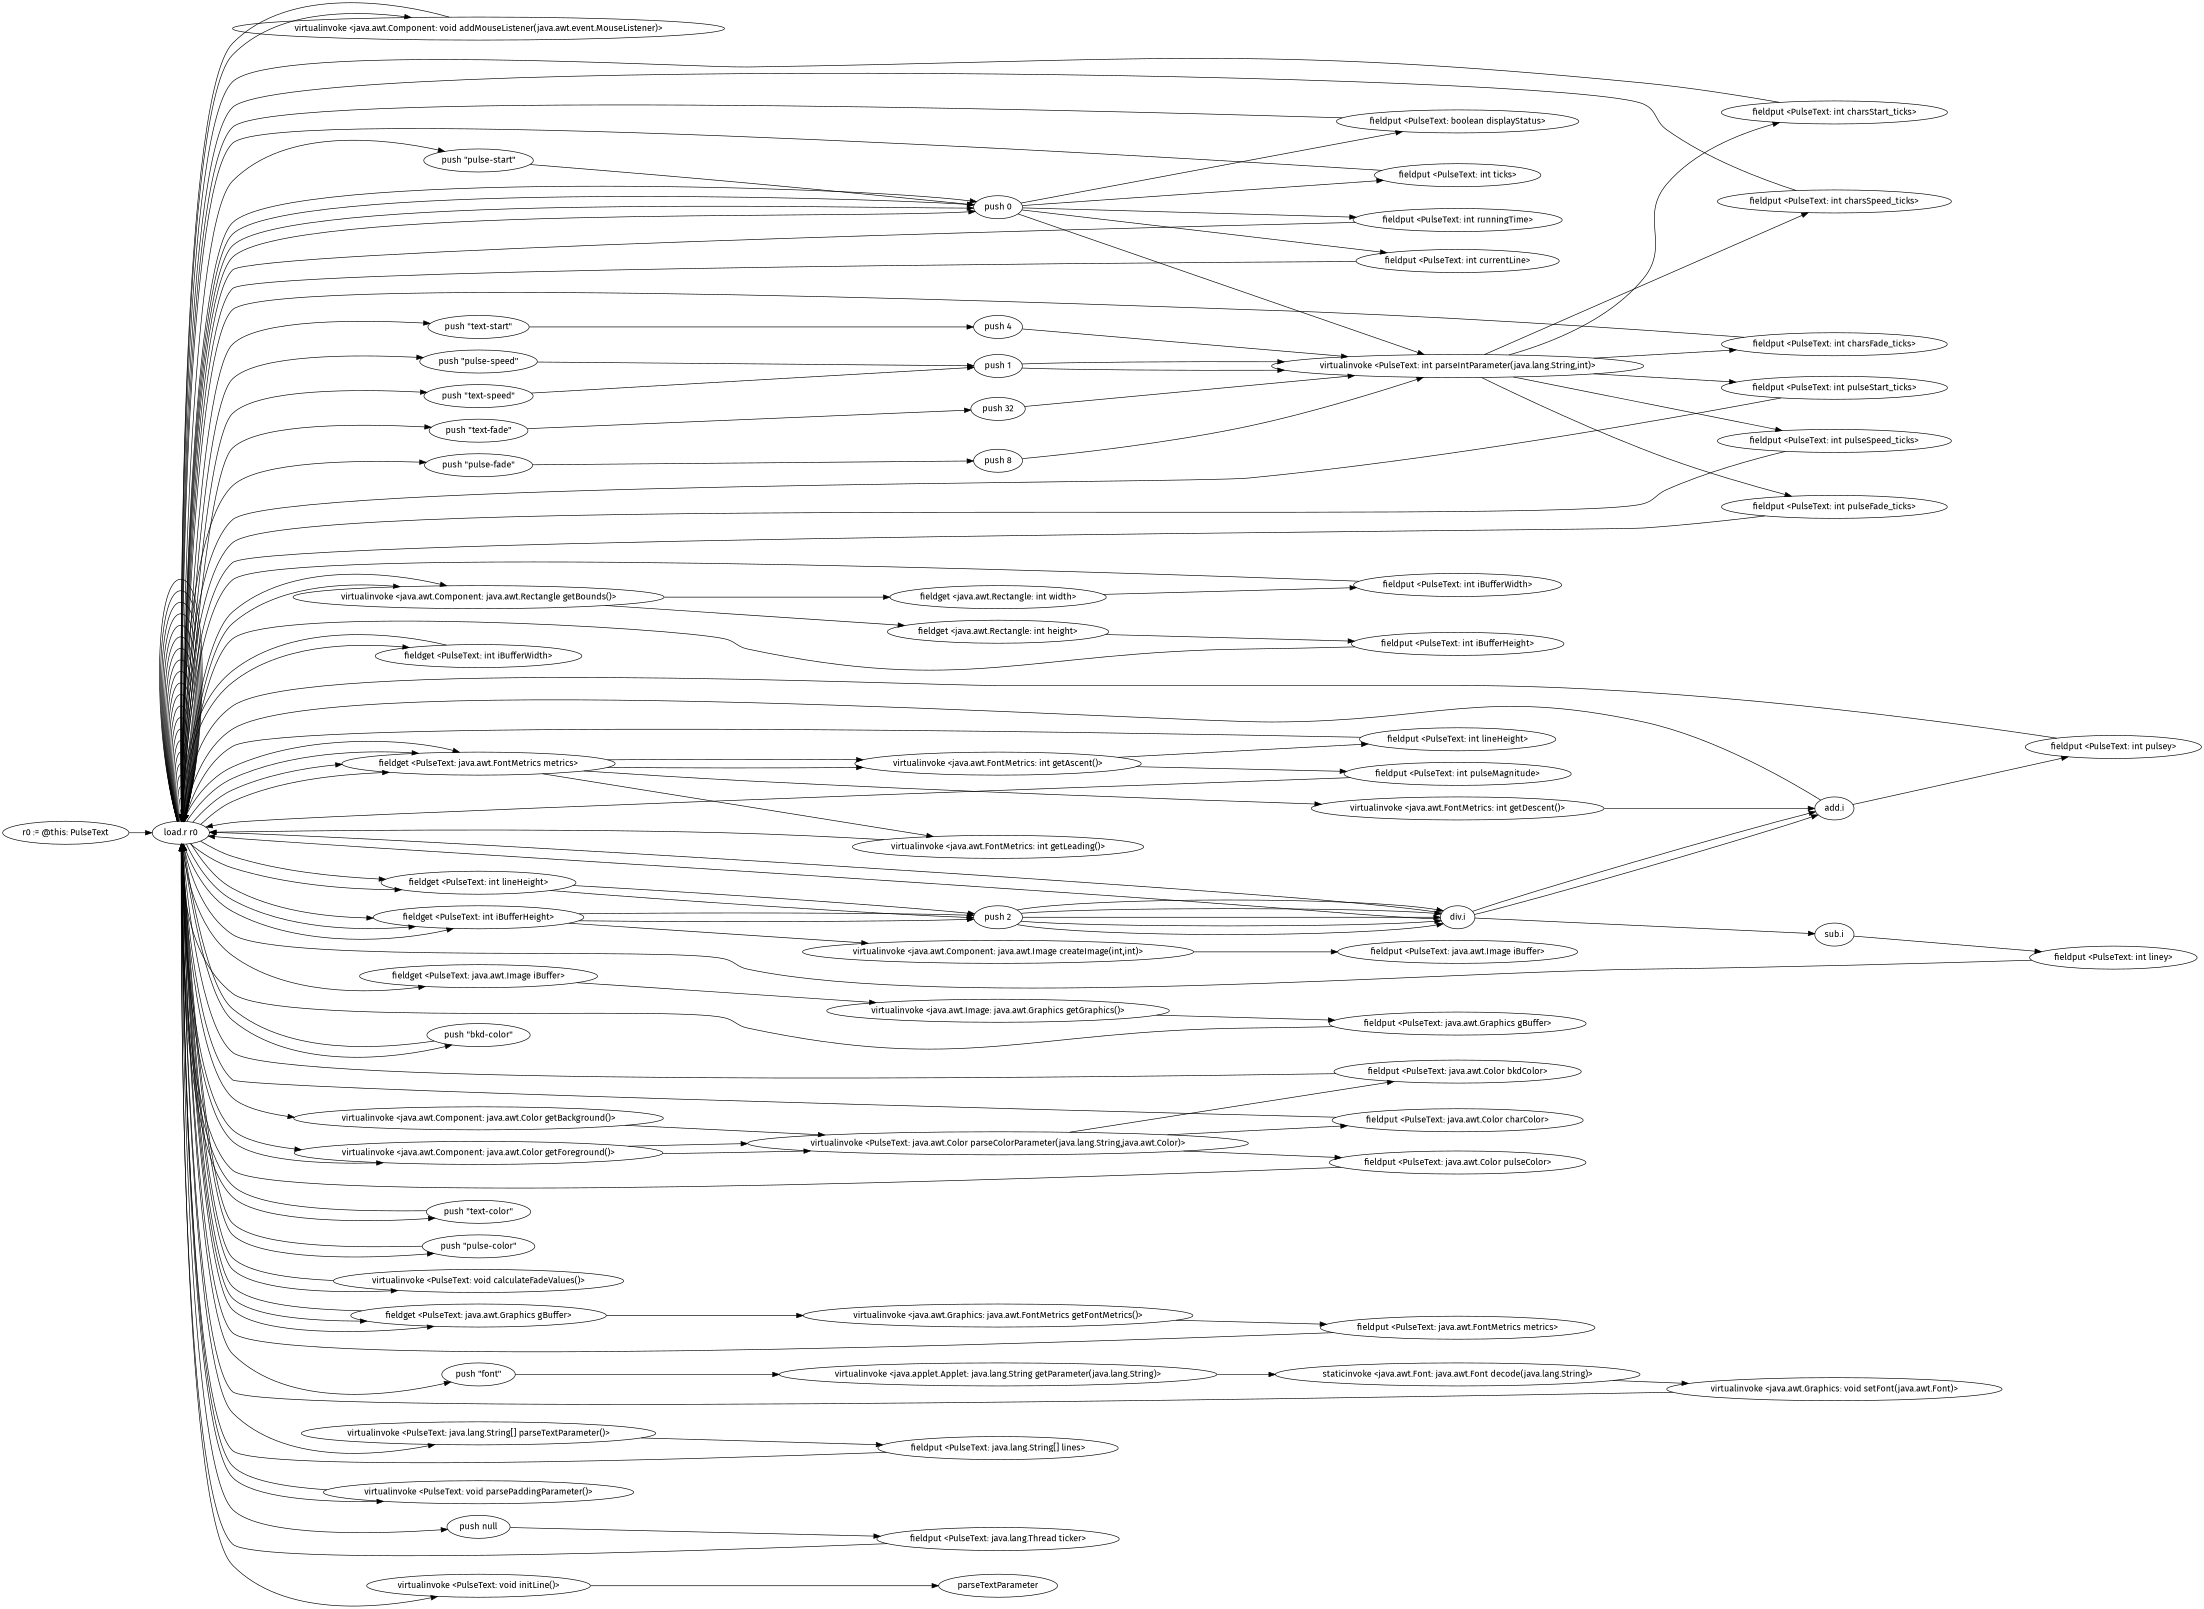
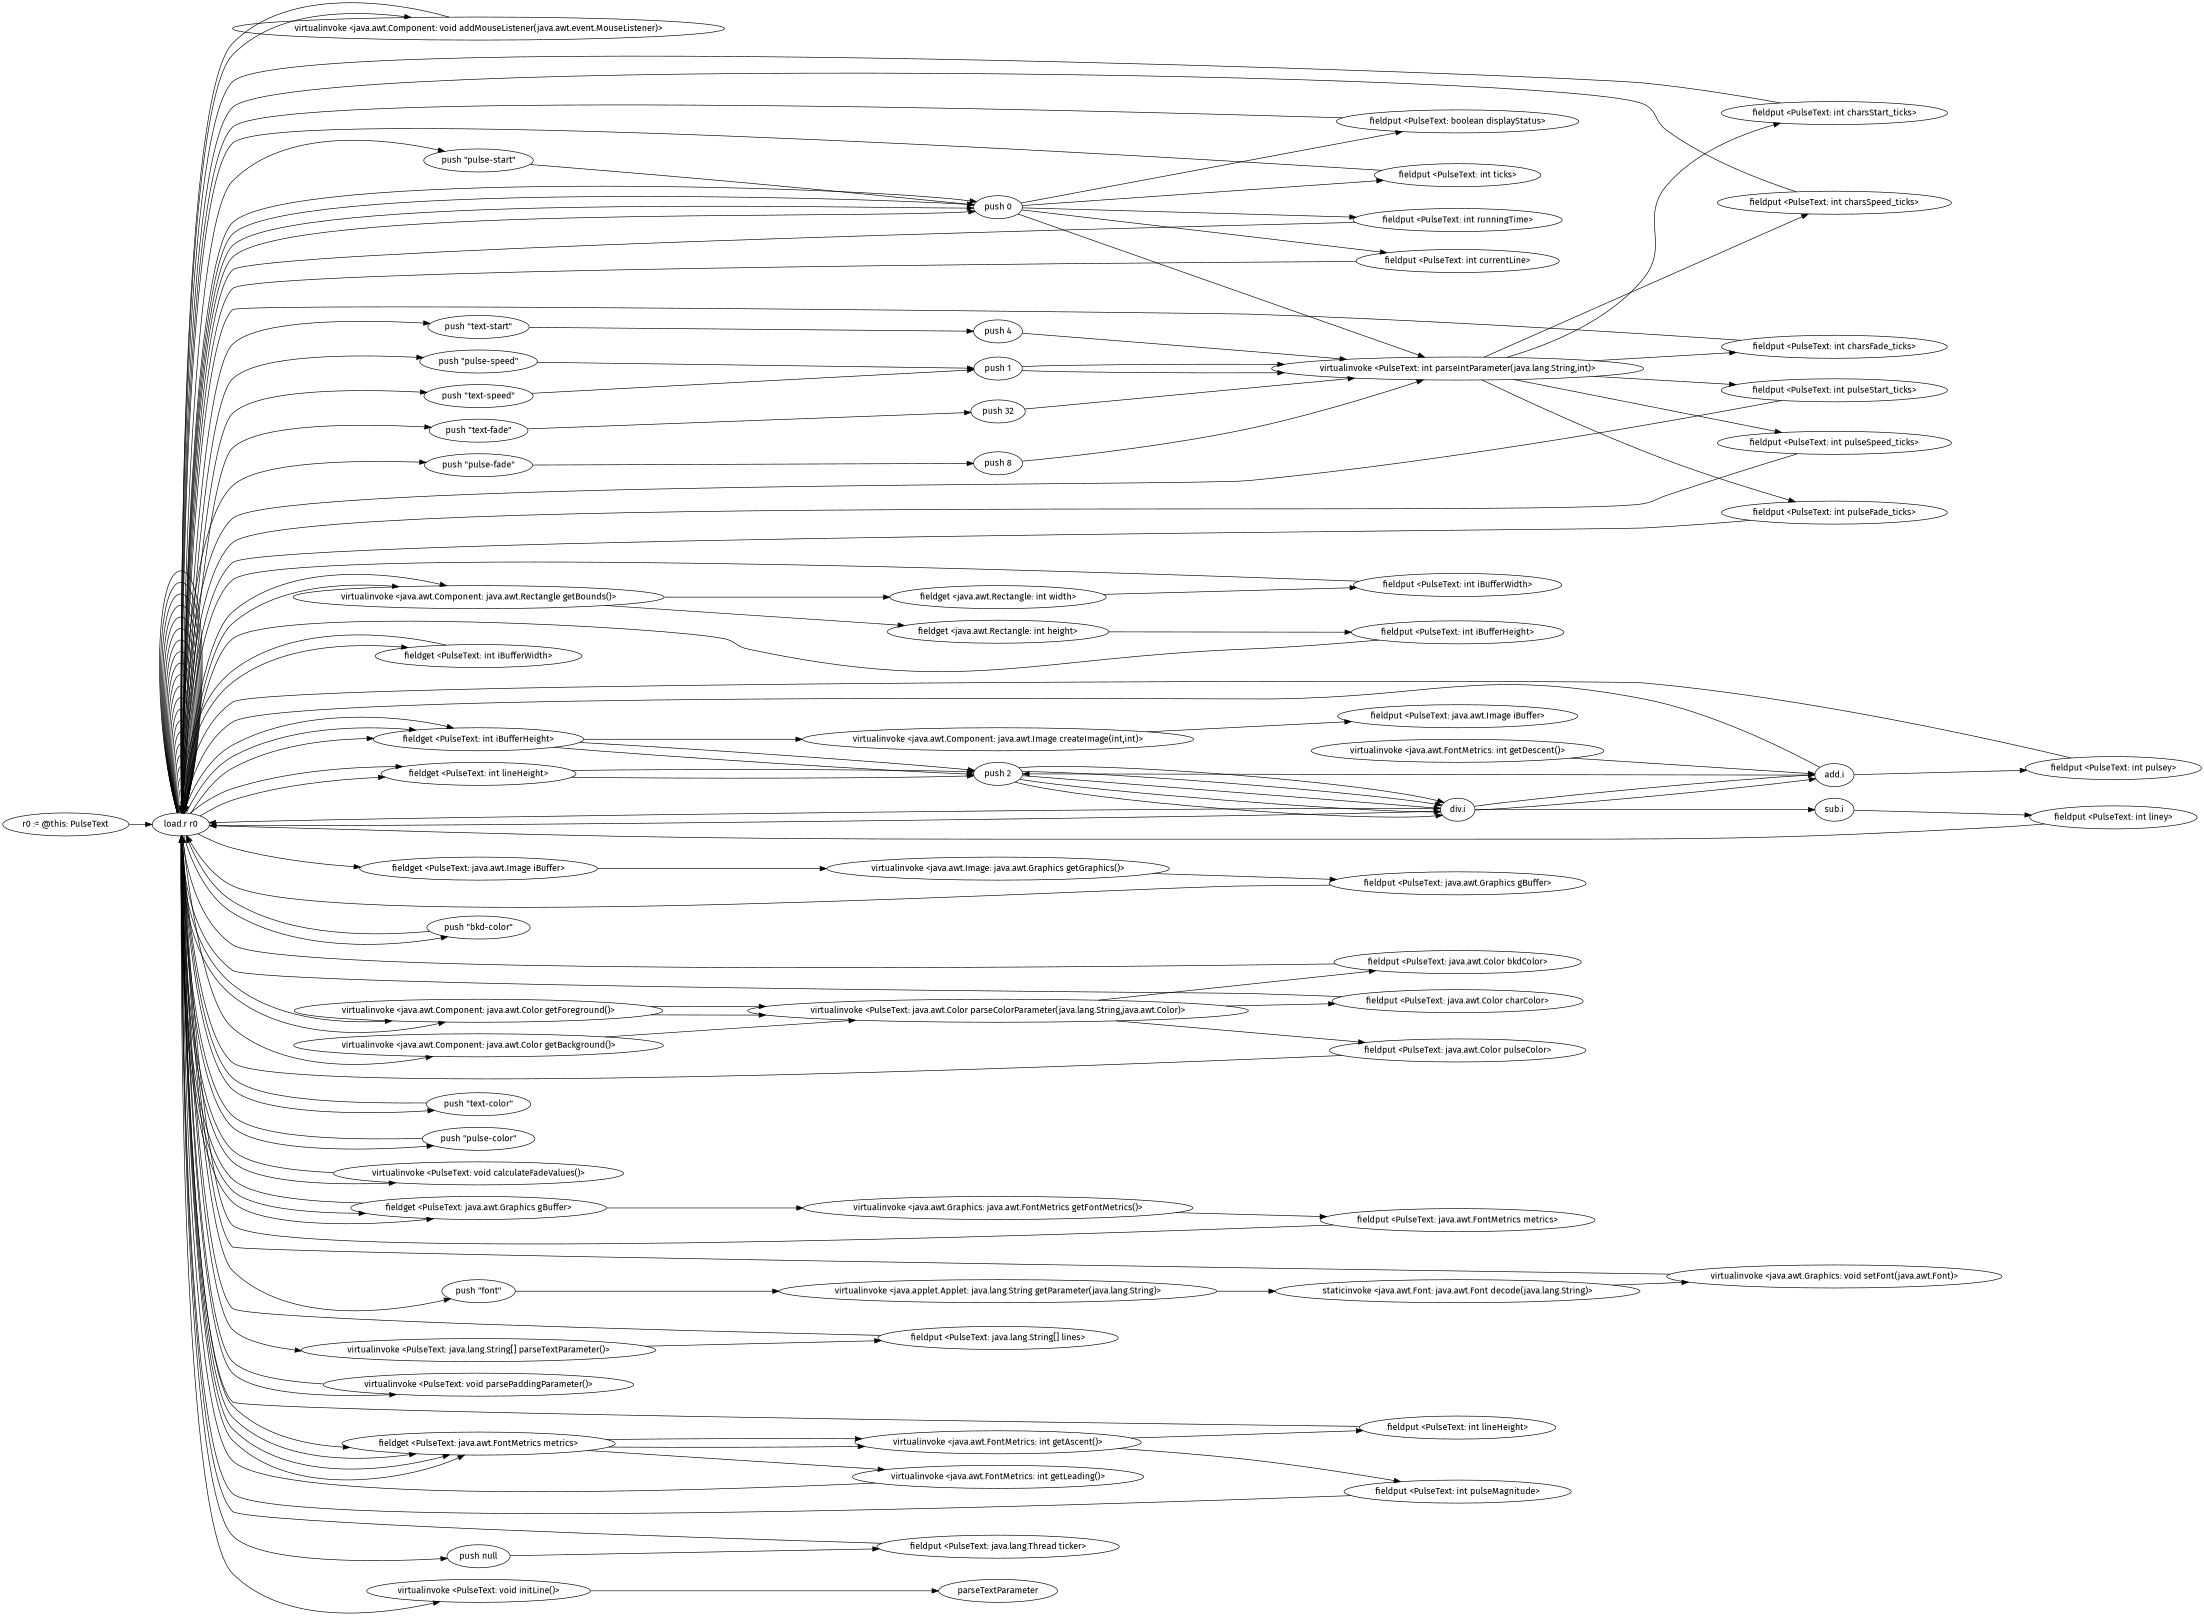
edge "add.i" -> "push 2": added
edge "fieldget <PulseText: java.awt.FontMetrics metrics>" -> "virtualinvoke <java.awt.FontMetrics: int getDescent()>": removed
